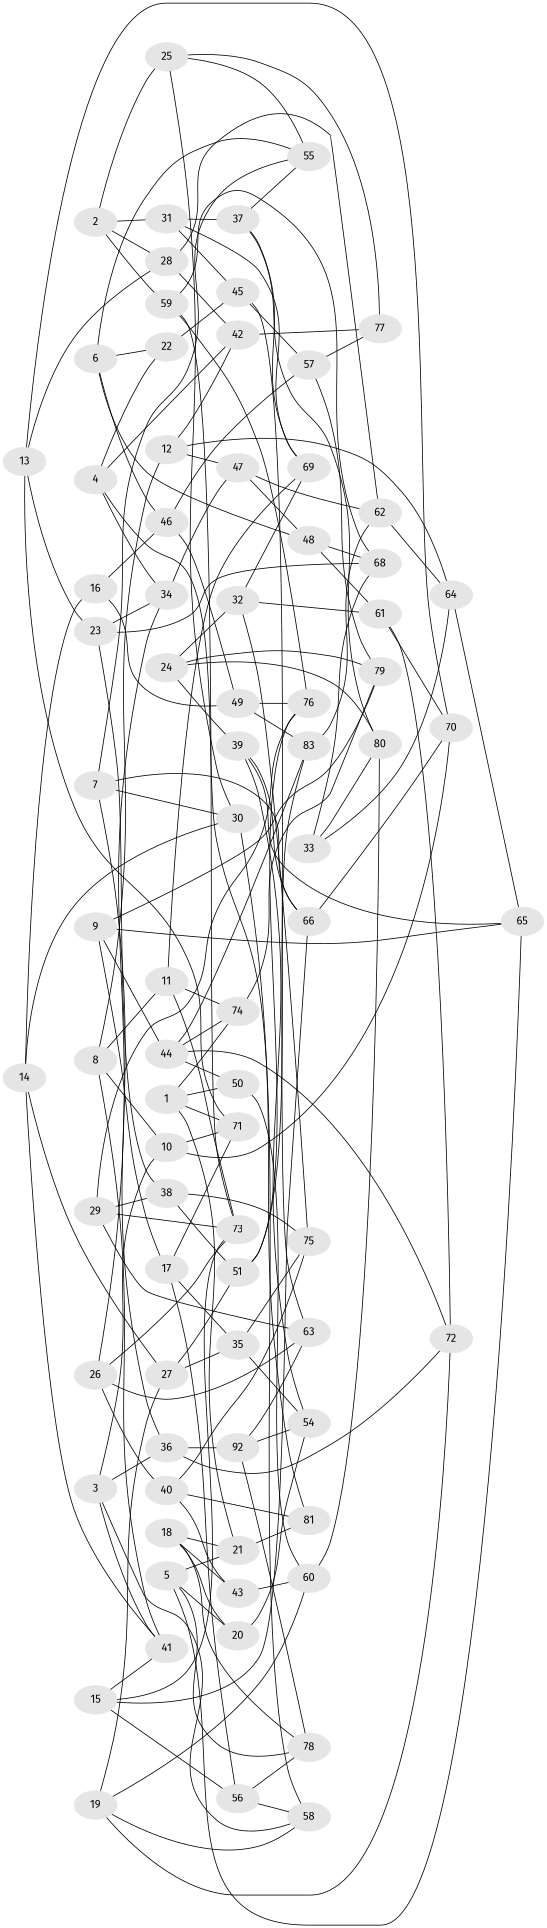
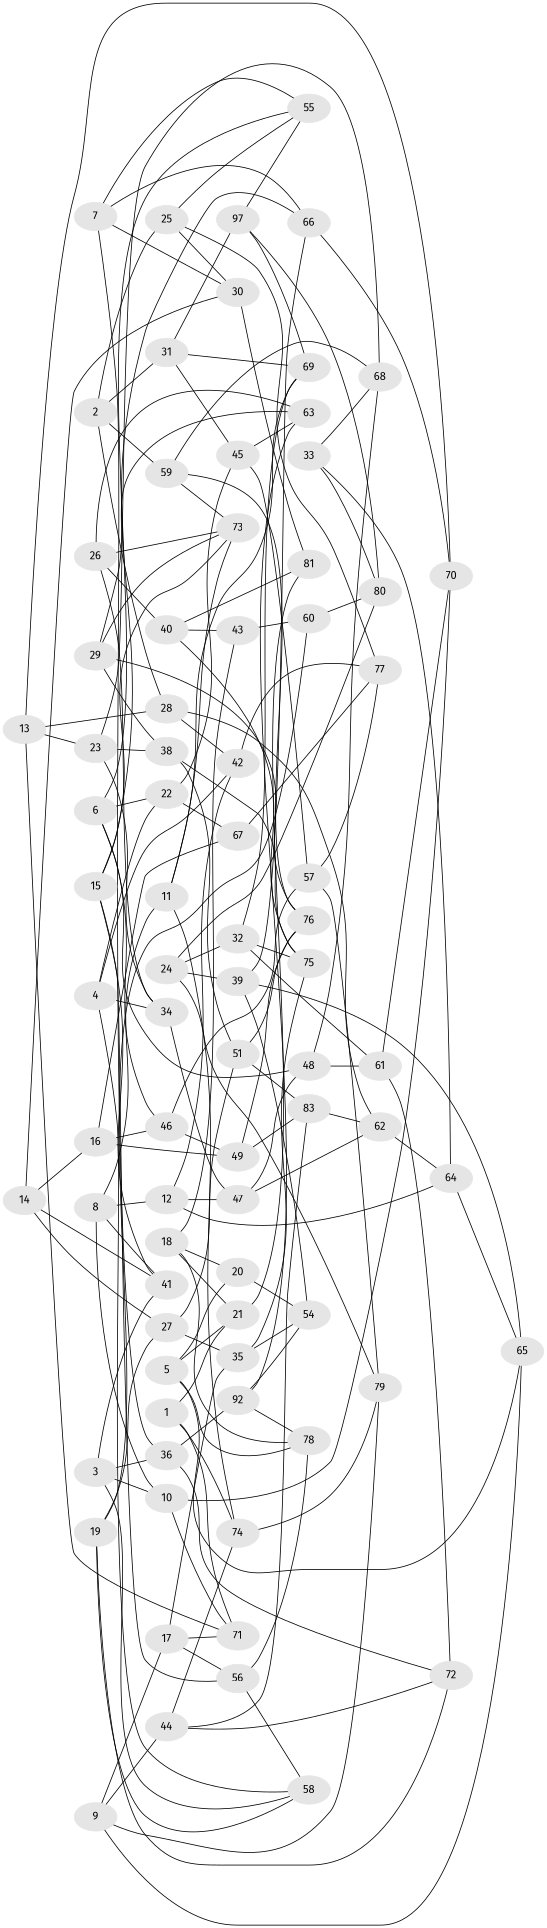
node "37": label "37" -> "97"
node "67": added
node "50": removed
